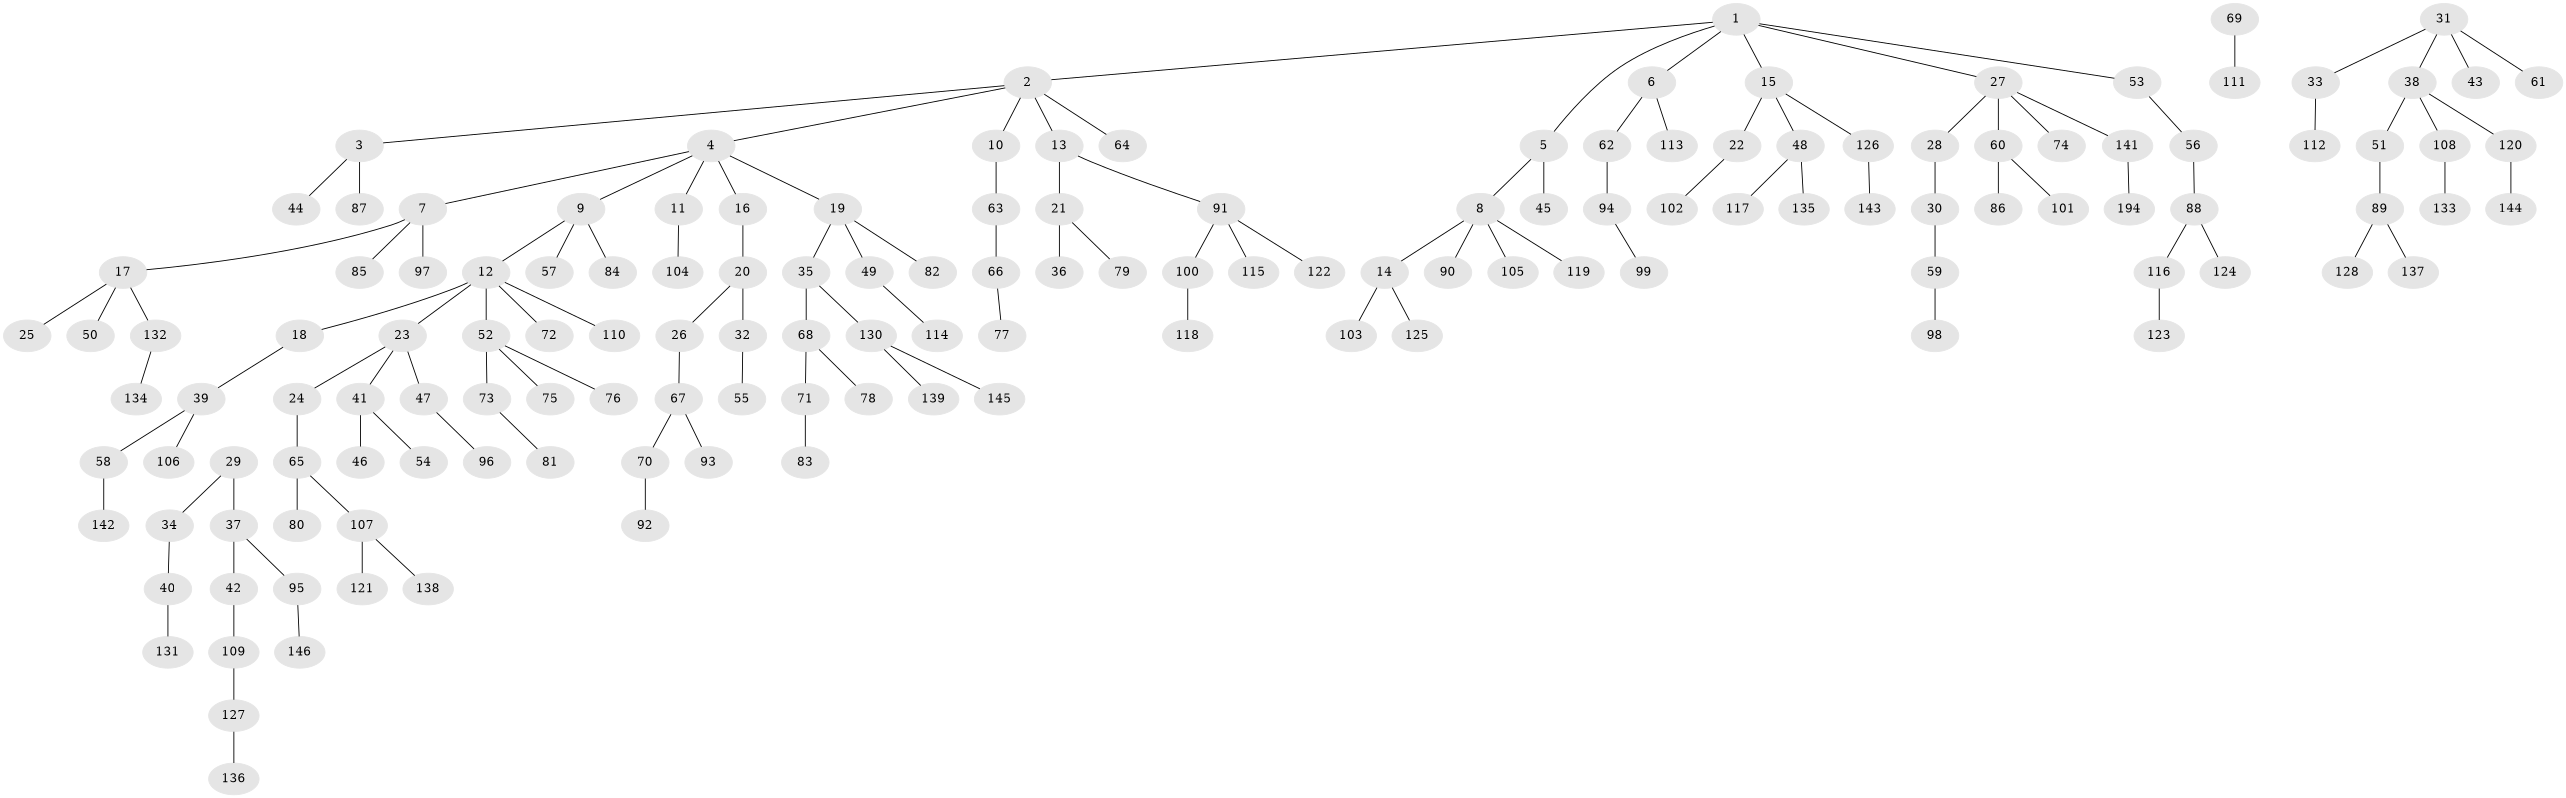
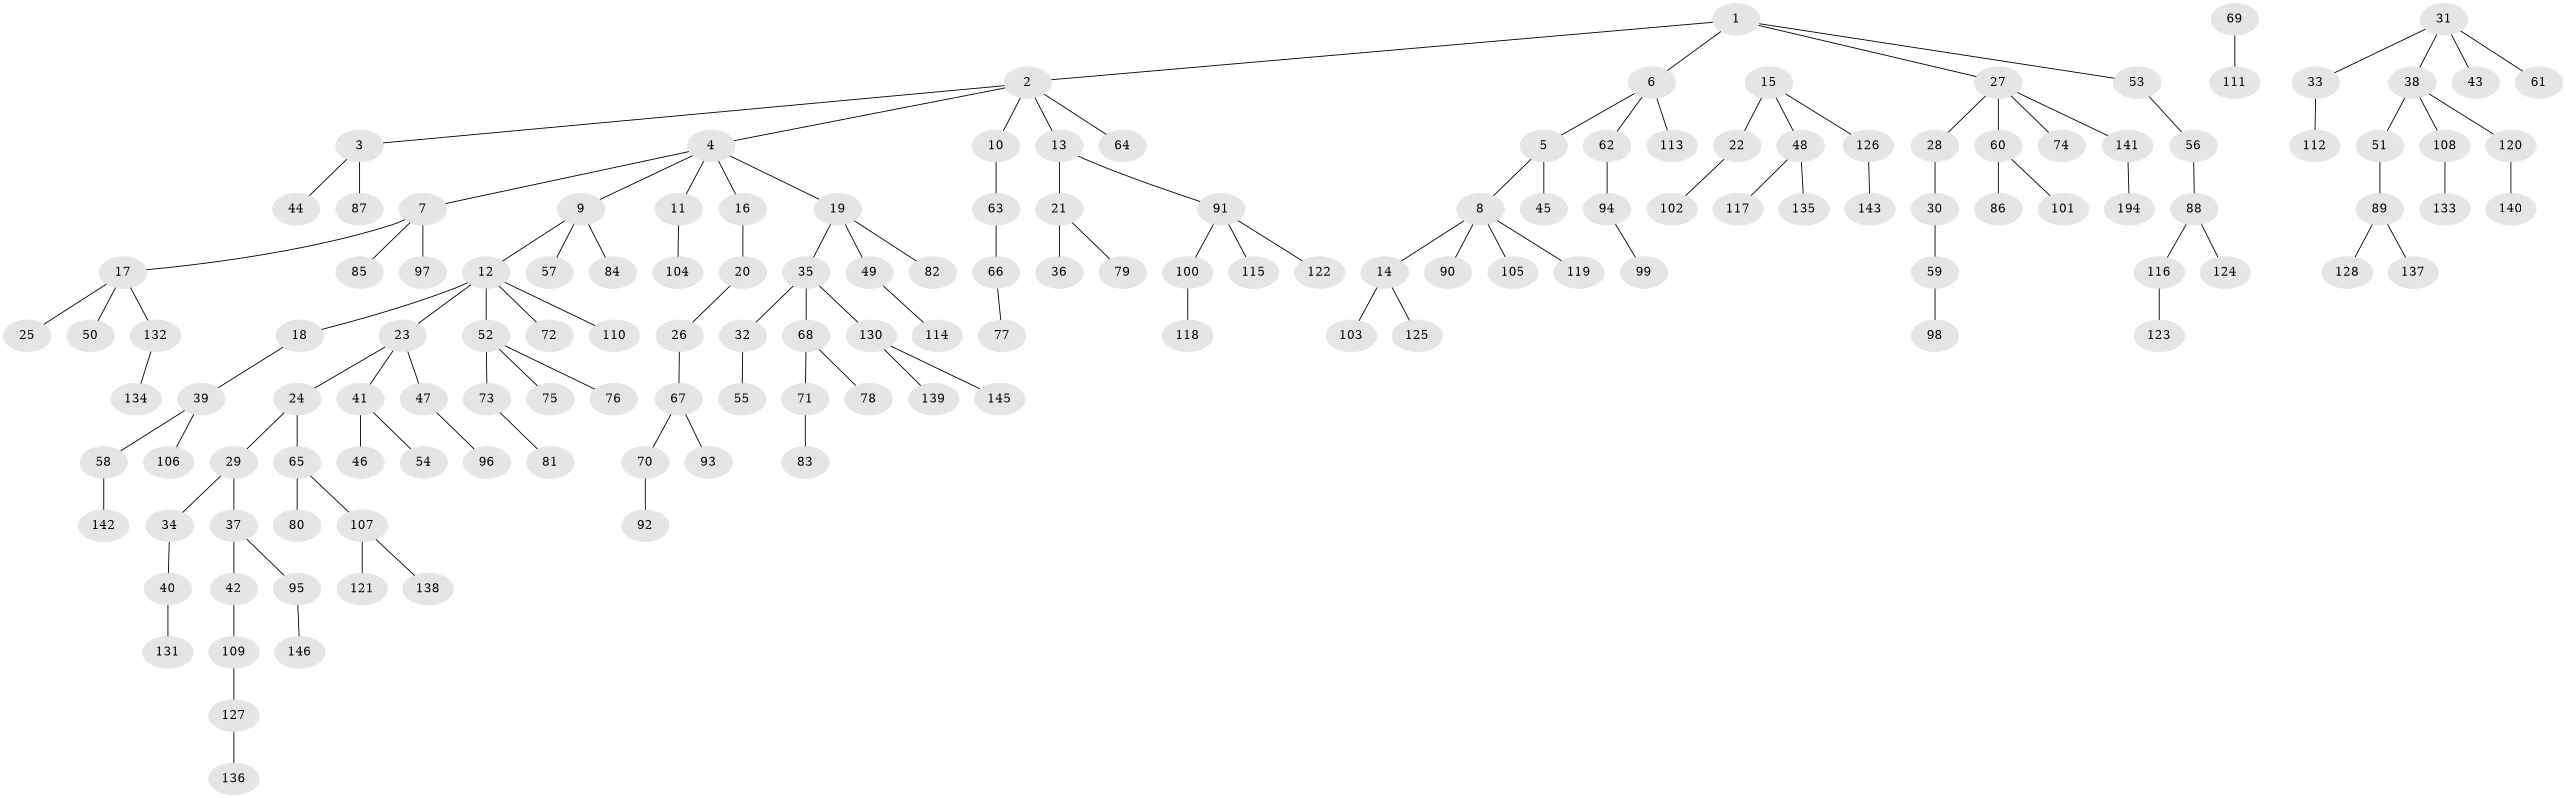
edge "1" -- "15": removed
edge "1" -- "5": now "6" -- "5"
node "144": label "144" -> "140"
edge "20" -- "32": now "35" -- "32"
edge "24" -- "29": added
